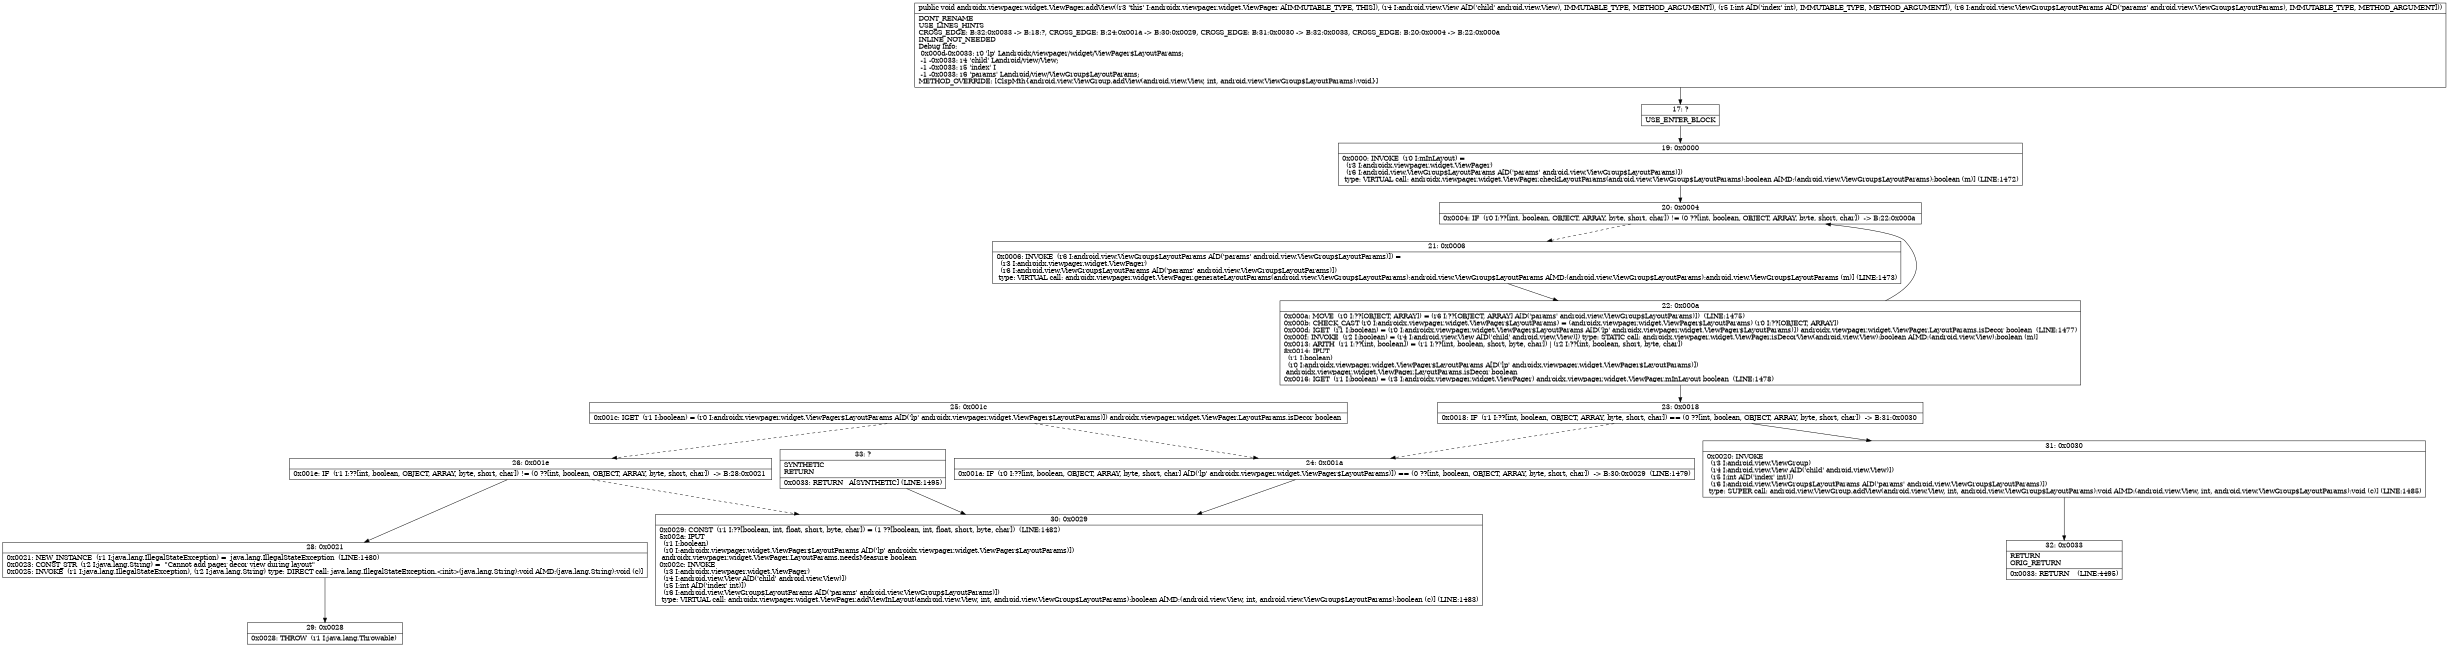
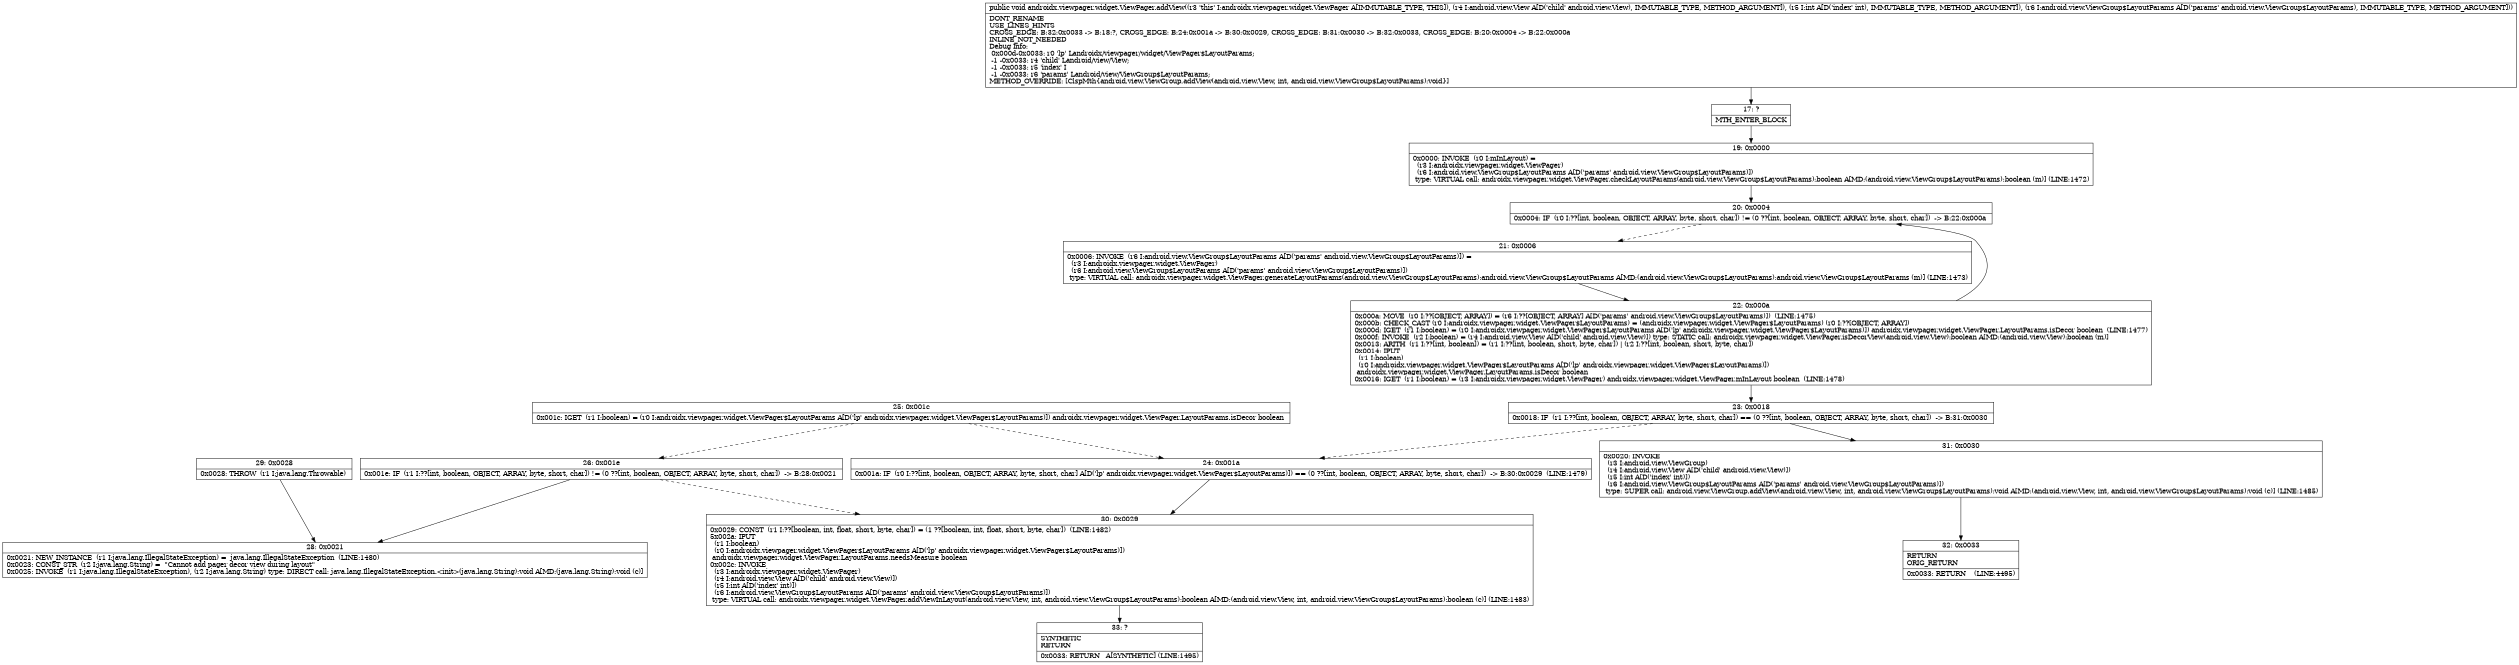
node "17: ?": text "USE_ENTER_BLOCK" -> "MTH_ENTER_BLOCK"
node "22: 0x000a": text "8x0014: IPUT" -> "0x0014: IPUT"
edge "33: ?" -> "30: 0x0029": reversed
edge "28: 0x0021" -> "29: 0x0028": reversed
